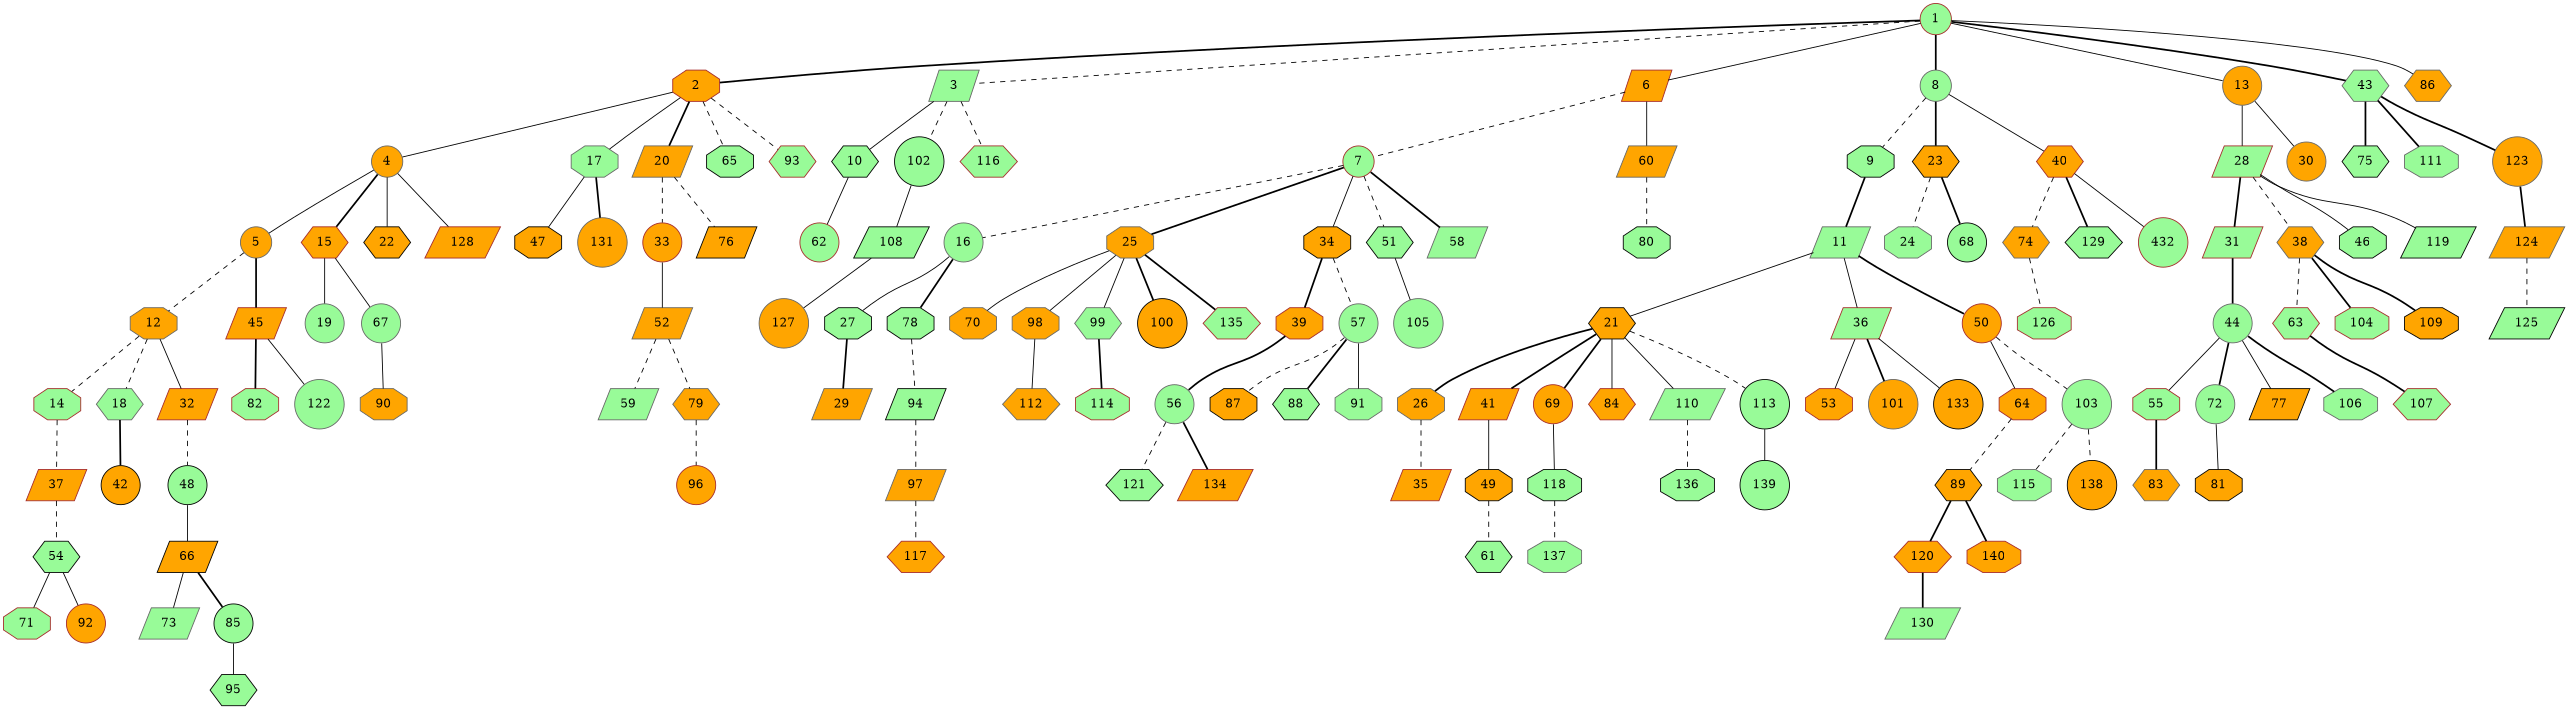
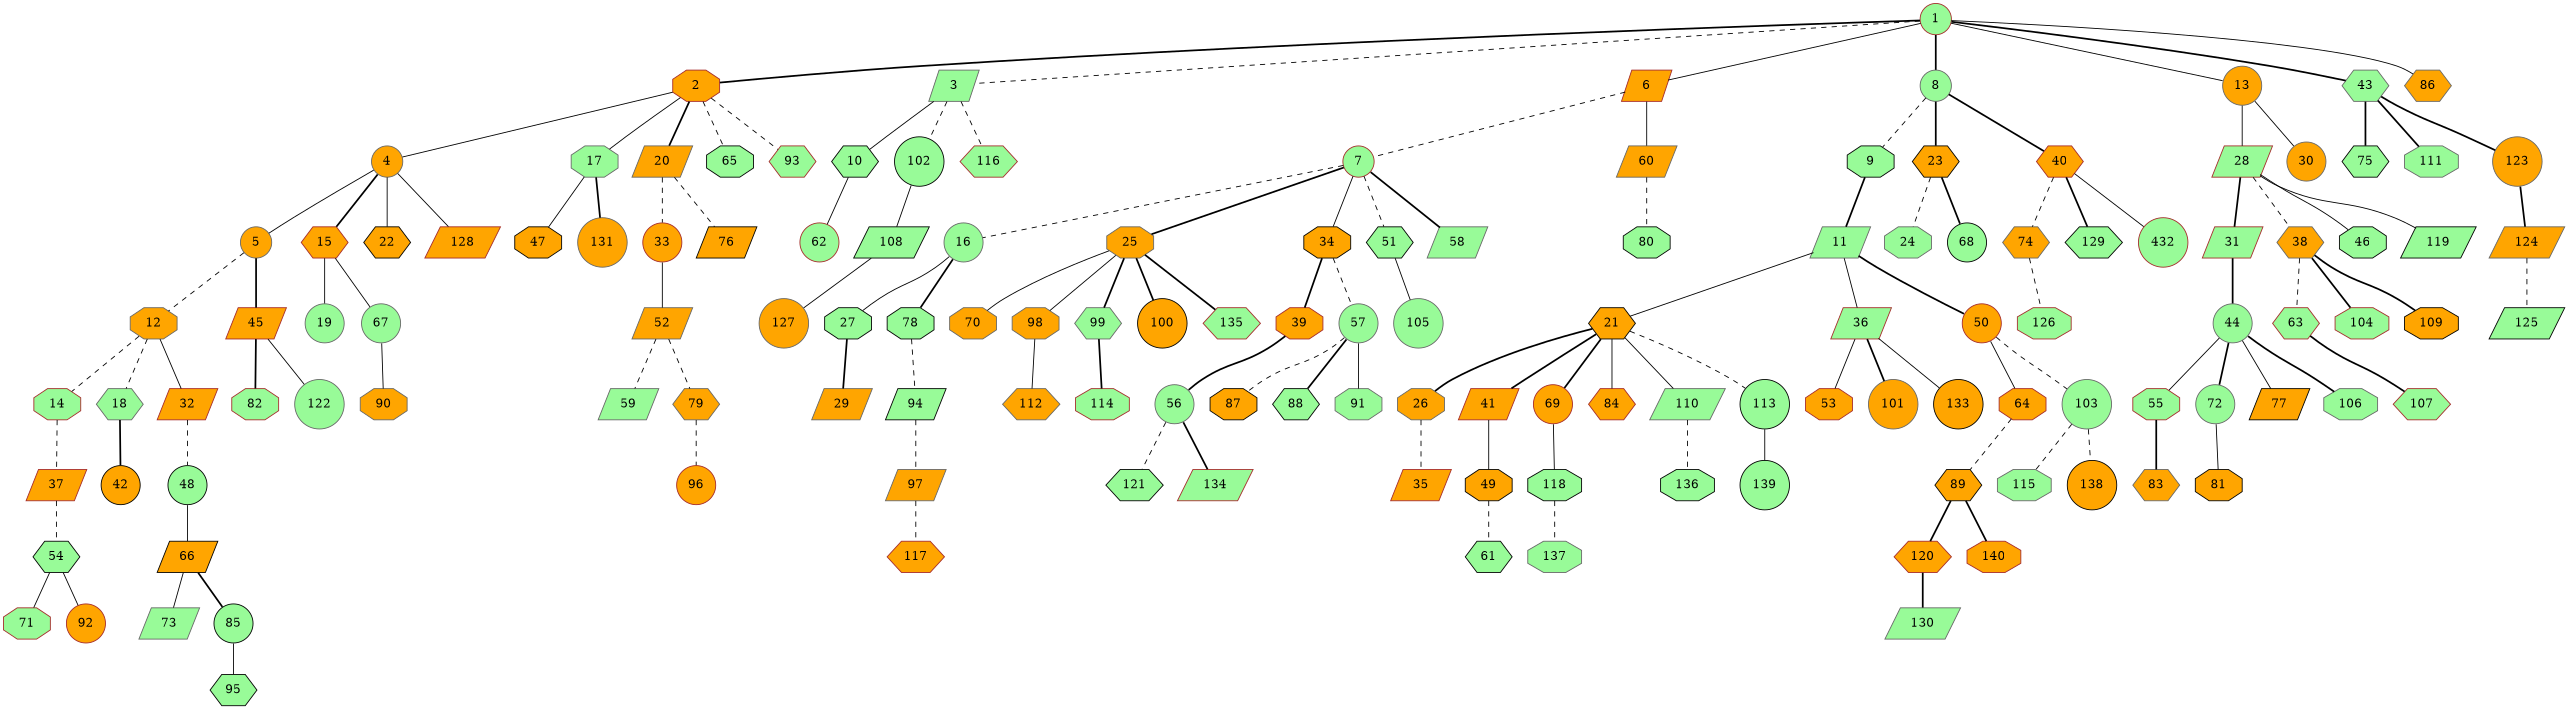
edge "8" -- "40": style solid -> bold
edge "25" -- "99": style solid -> bold
node "134": fillcolor orange -> palegreen
